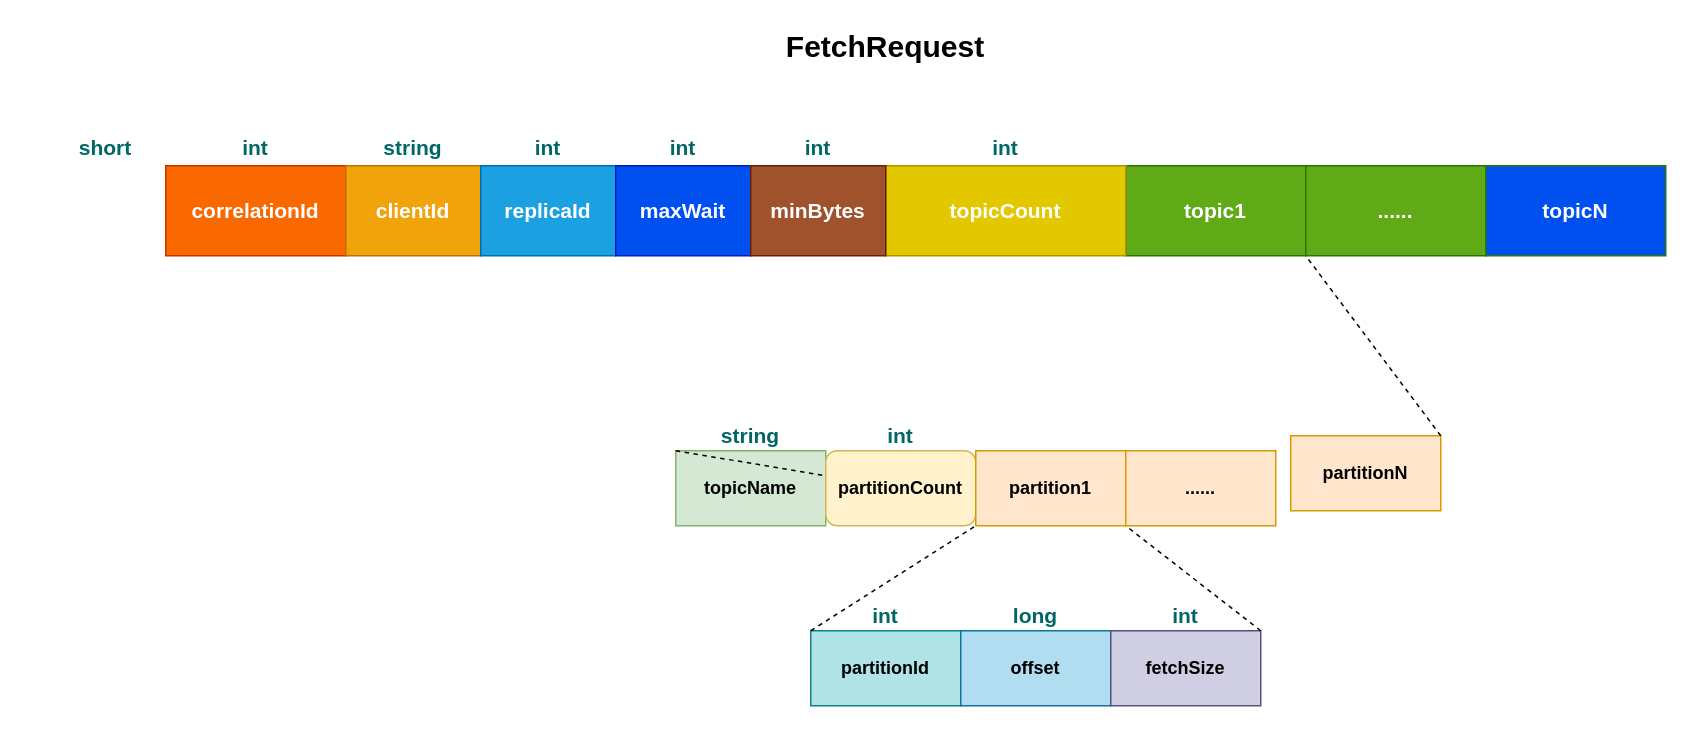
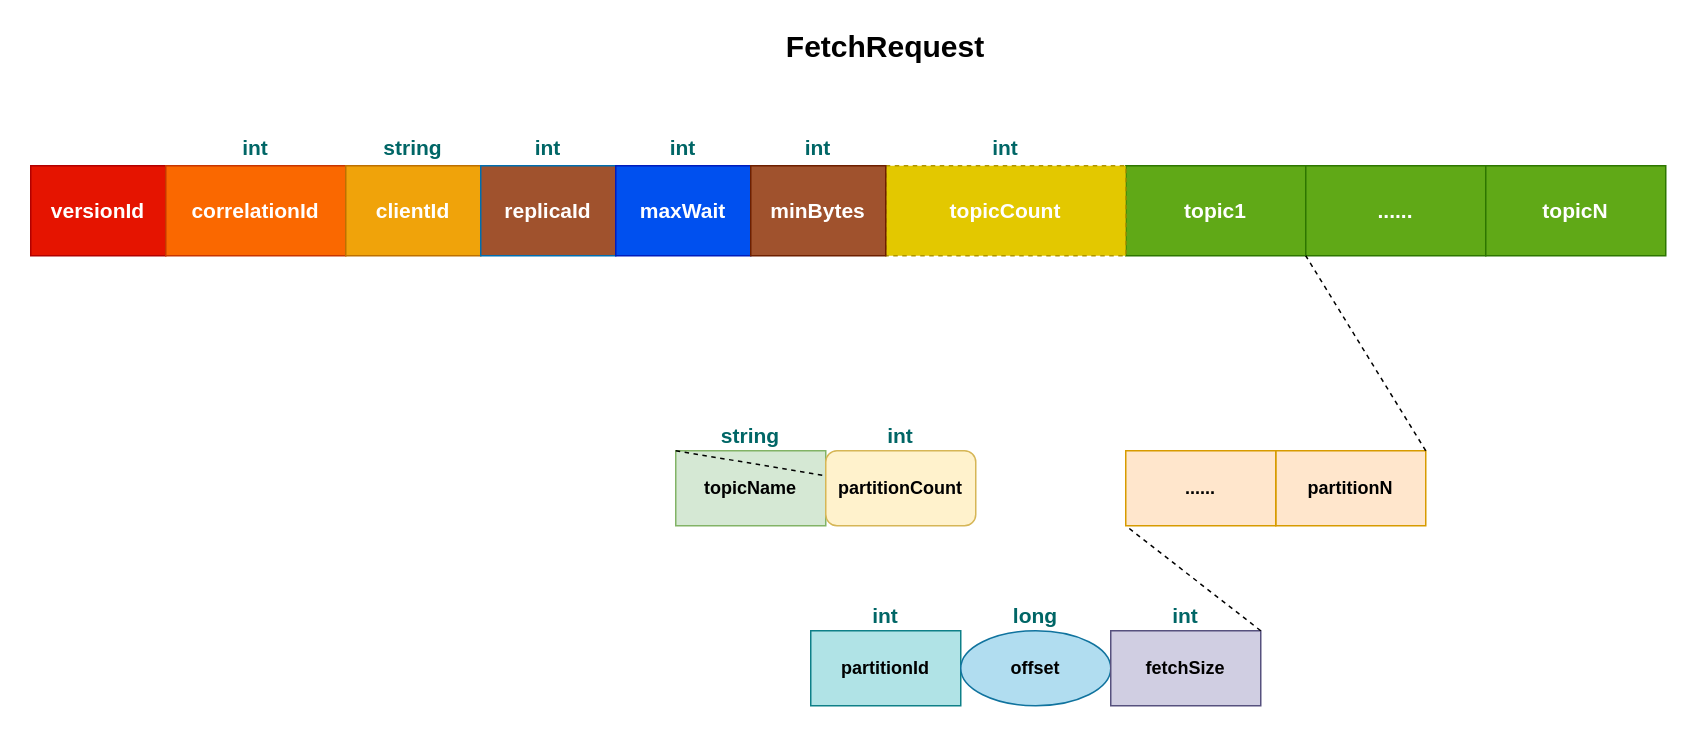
node "short": removed
node "versionId": added
node "replicaId": fillcolor #1ba1e2 -> #a0522d
node "topicCount": style solid -> dashed
node "topicN": fillcolor #0050ef -> #60a917
node "partitionN": moved (1366, 473) -> (1351, 488)
node "partition1": removed
edge "partition1" -- "partitionId": removed
node "offset": shape rectangle -> ellipse
